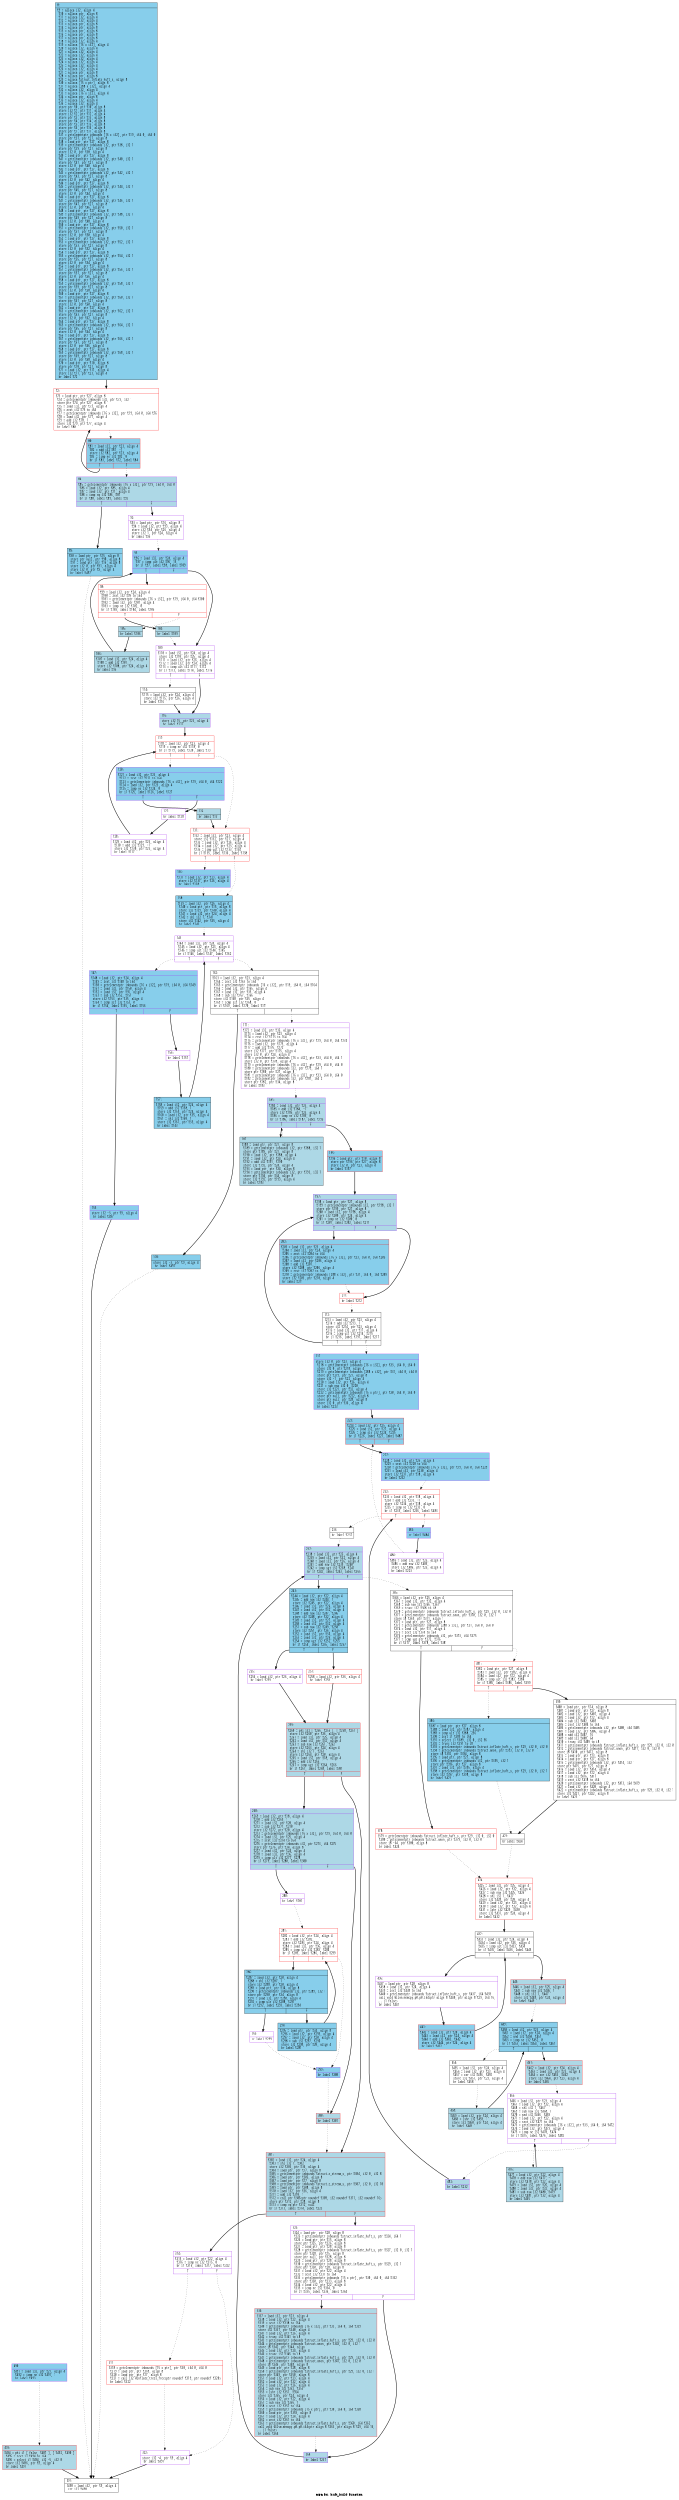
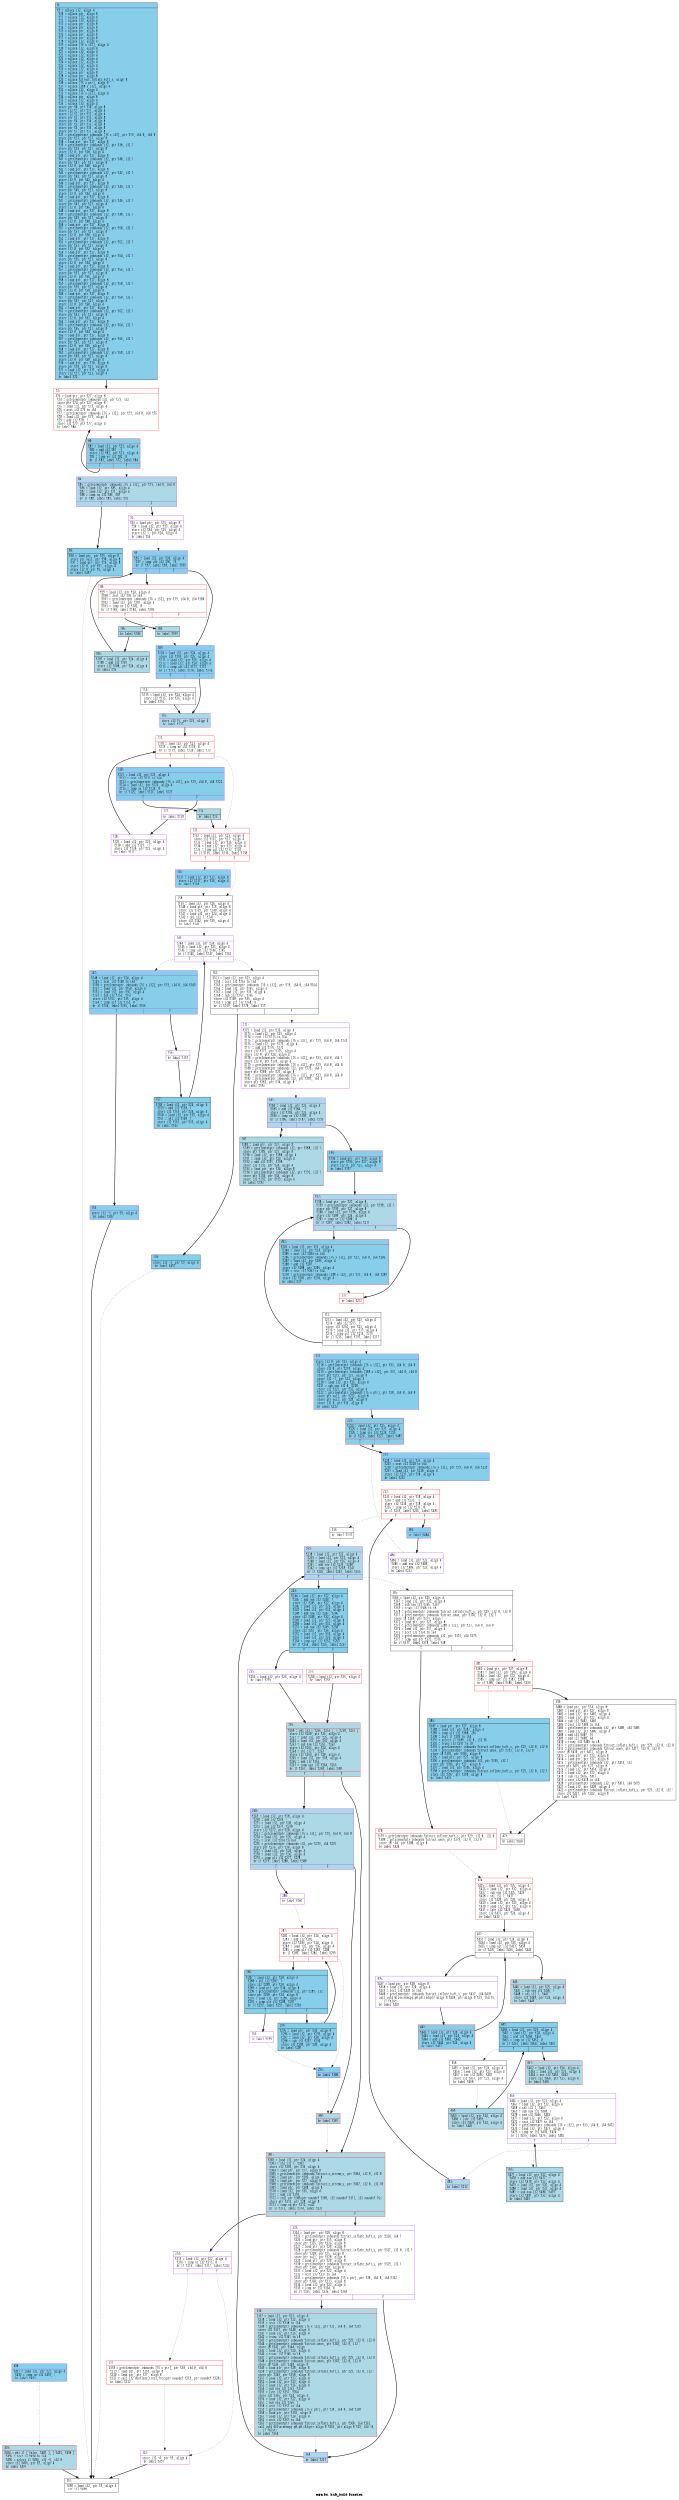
node "109:": fillcolor white -> skyblue
node "138:": fillcolor skyblue -> white
edge "232:" -> "483:": style dotted -> bold
